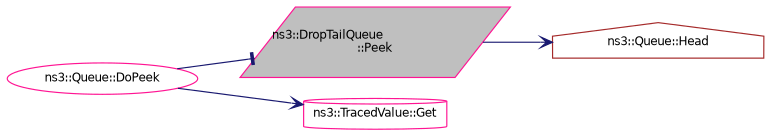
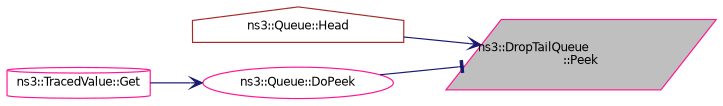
edge "ns3::DropTailQueue ::Peek" -> "ns3::Queue::Head": reversed
edge "ns3::Queue::DoPeek" -> "ns3::TracedValue::Get": reversed
